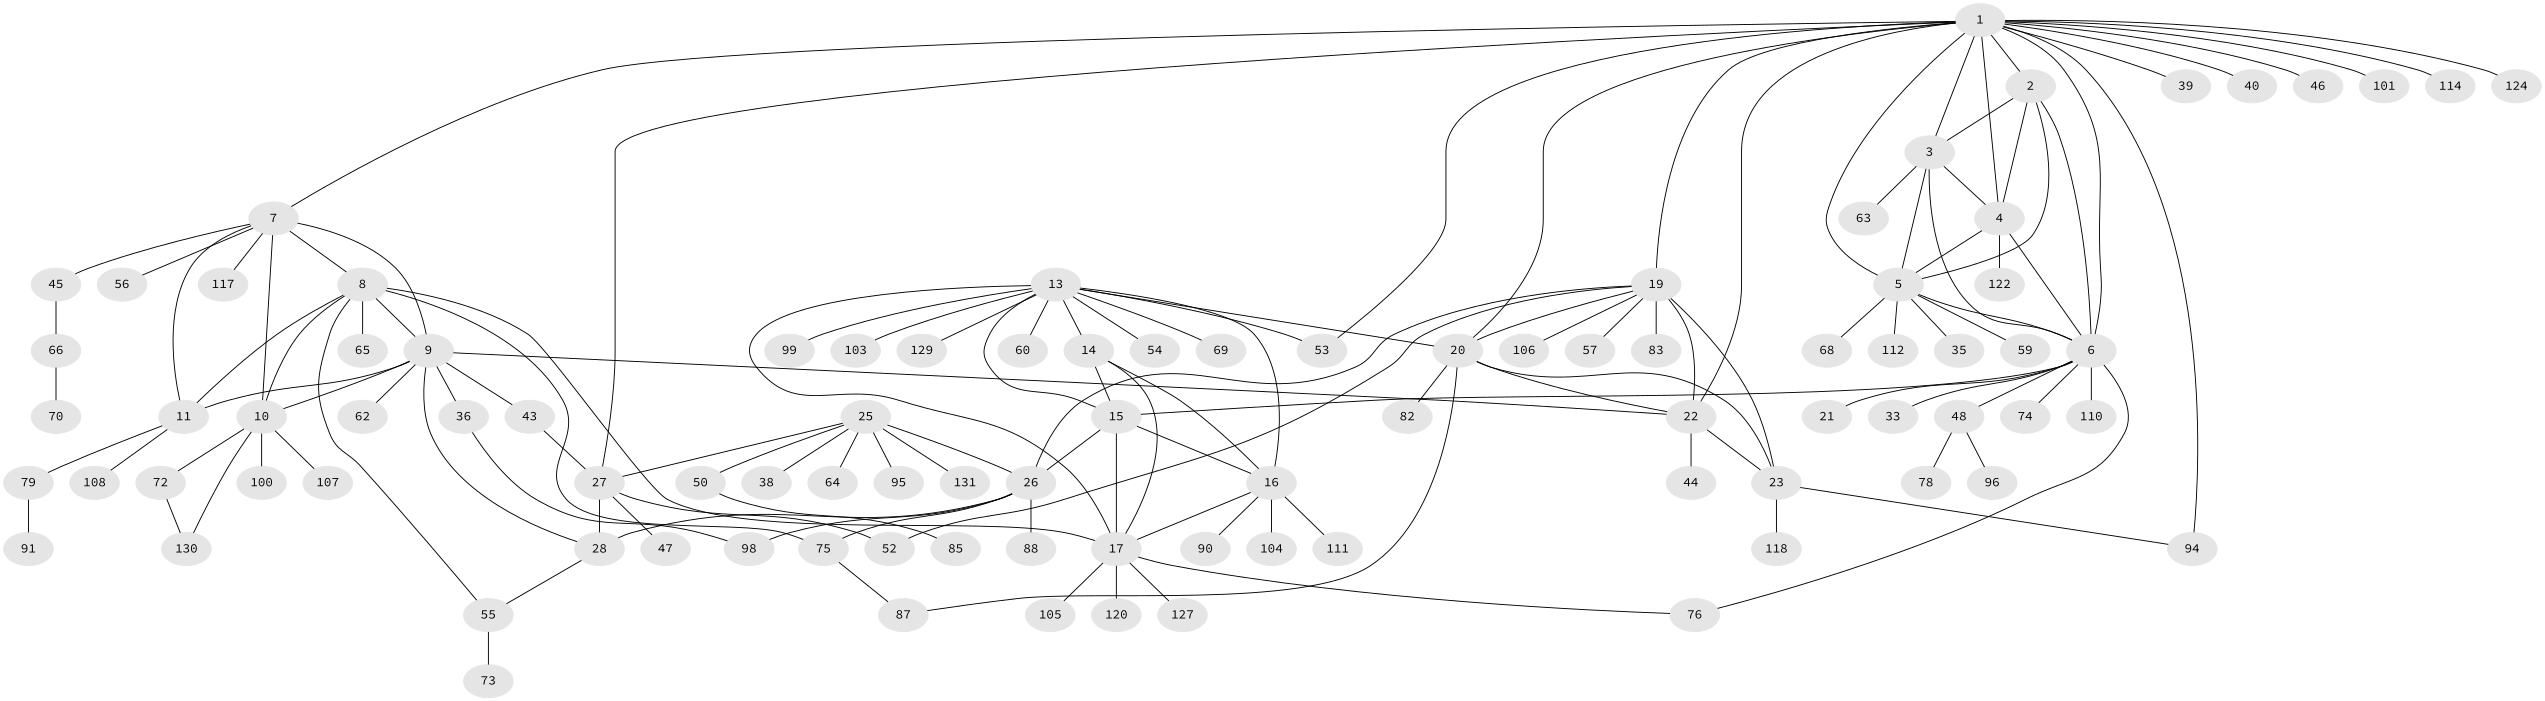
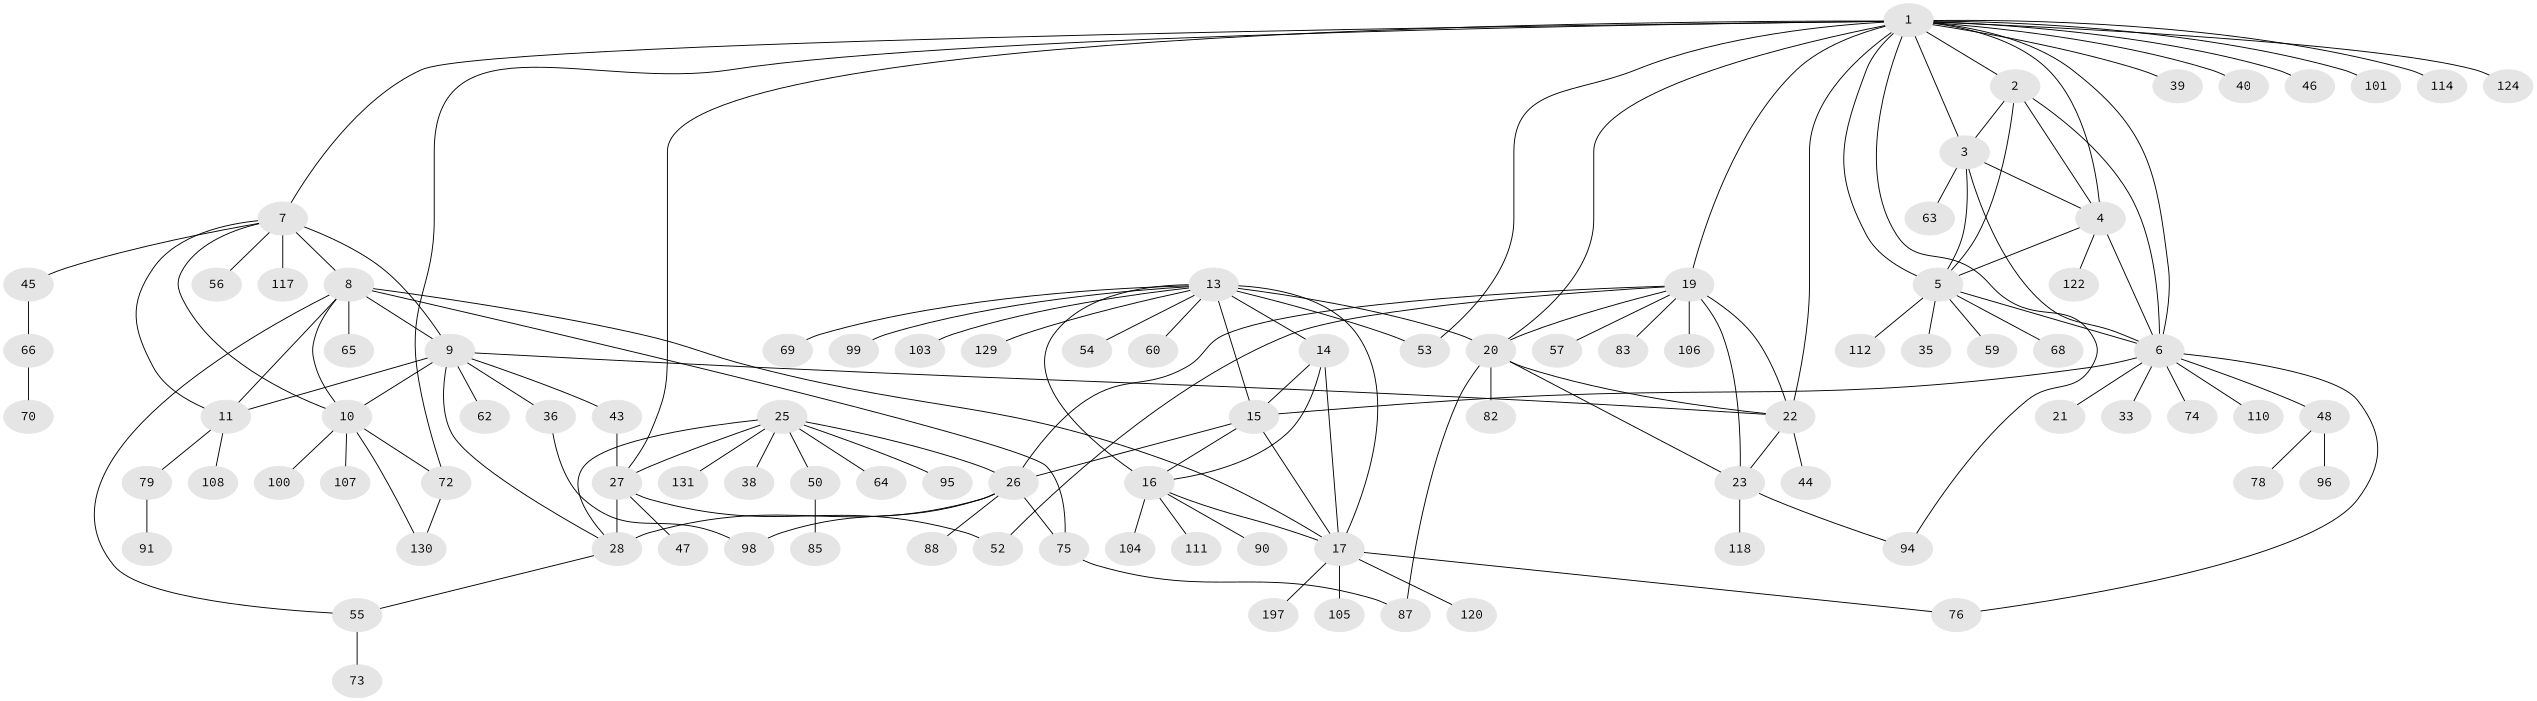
edge "1" -- "72": added
edge "25" -- "28": added
node "127": label "127" -> "197"
